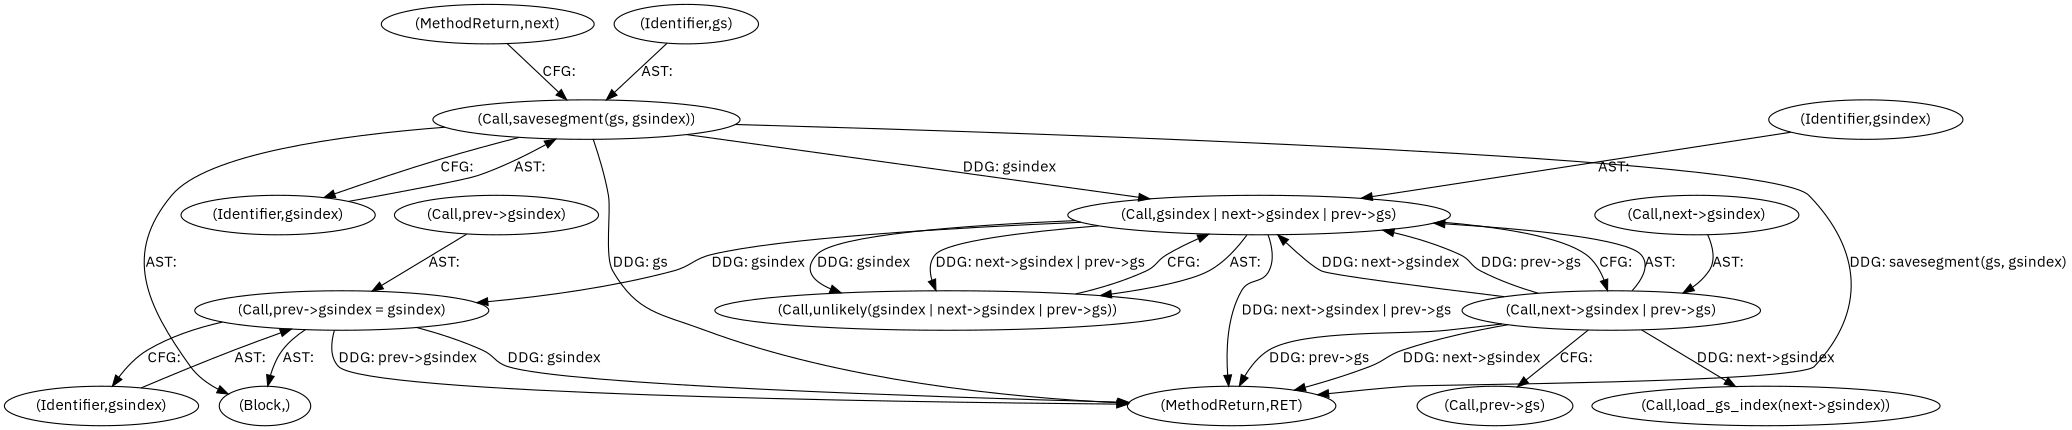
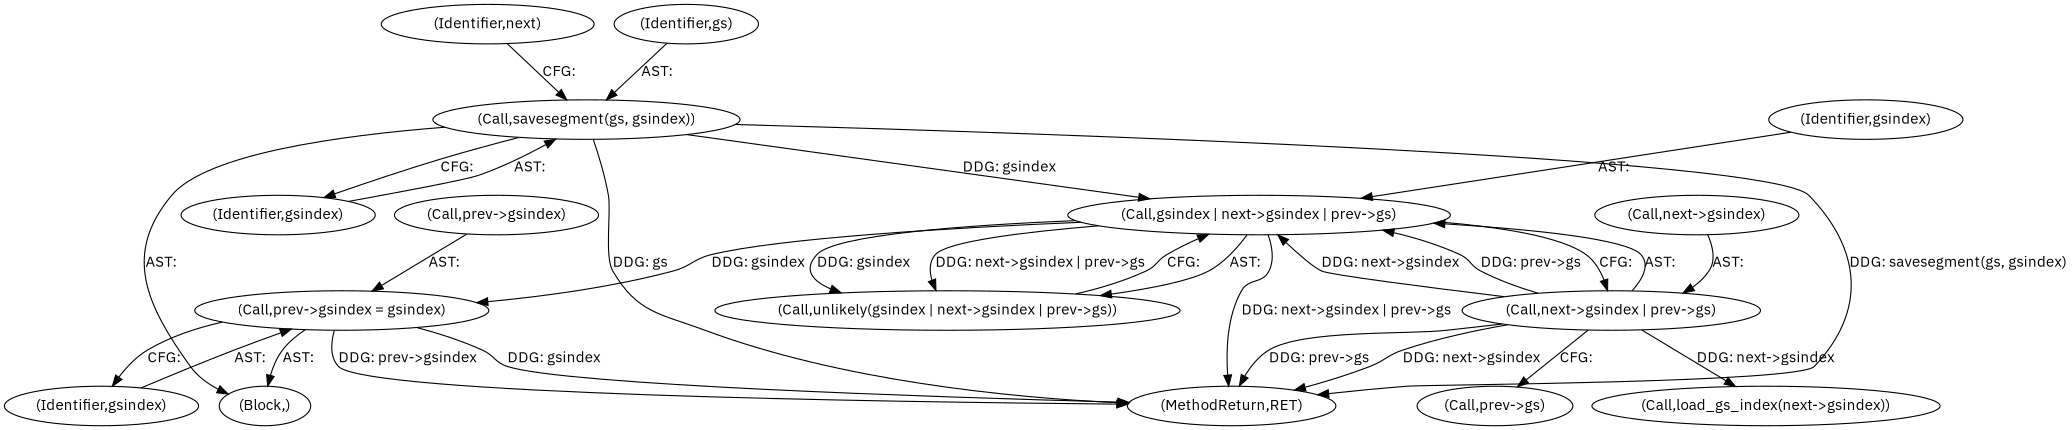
node "(MethodReturn,next)": label "(MethodReturn,next)" -> "(Identifier,next)"
